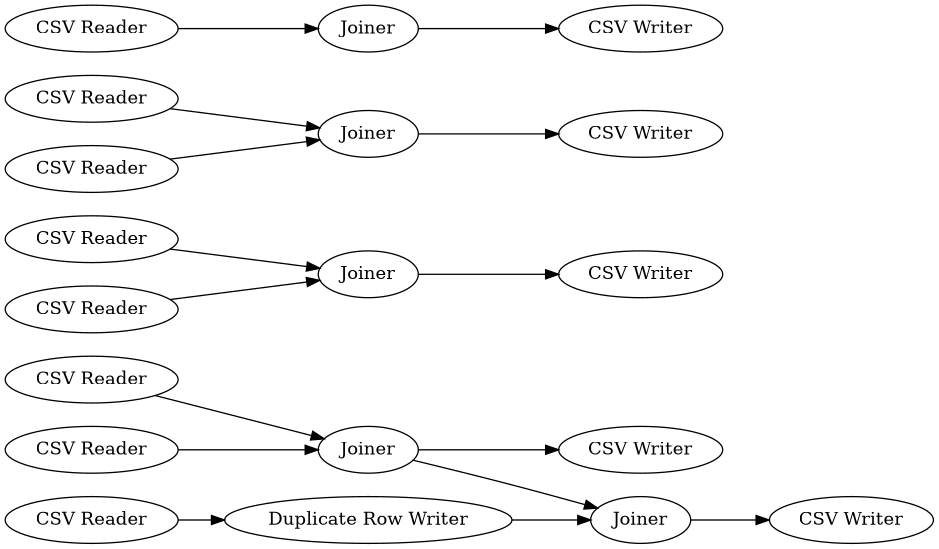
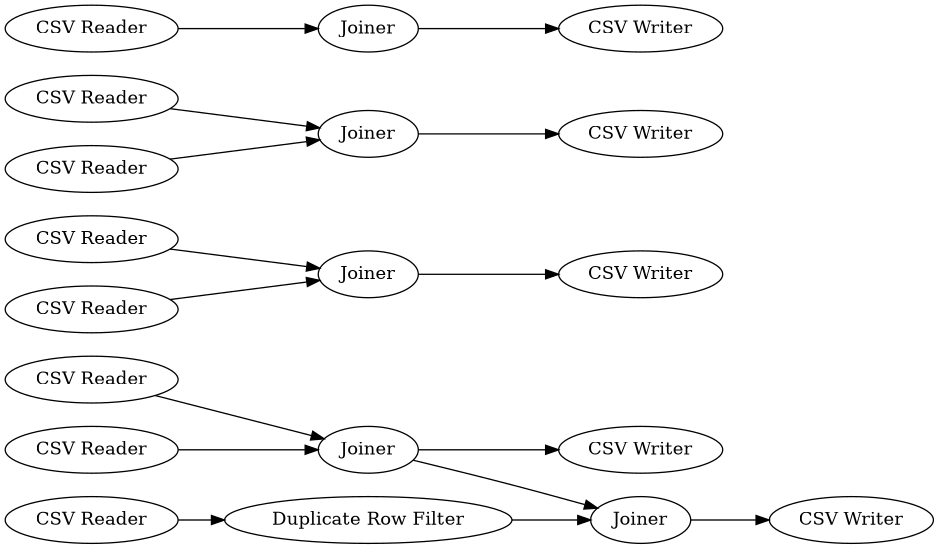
node "Duplicate Row Writer": label "Duplicate Row Writer" -> "Duplicate Row Filter"
